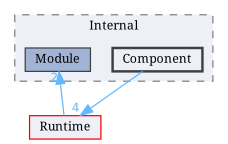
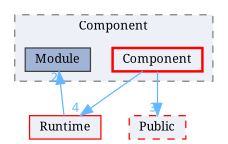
cluster "Internal": label "Internal" -> "Component"
node "Component": color grey25 -> red
node "Public": added
